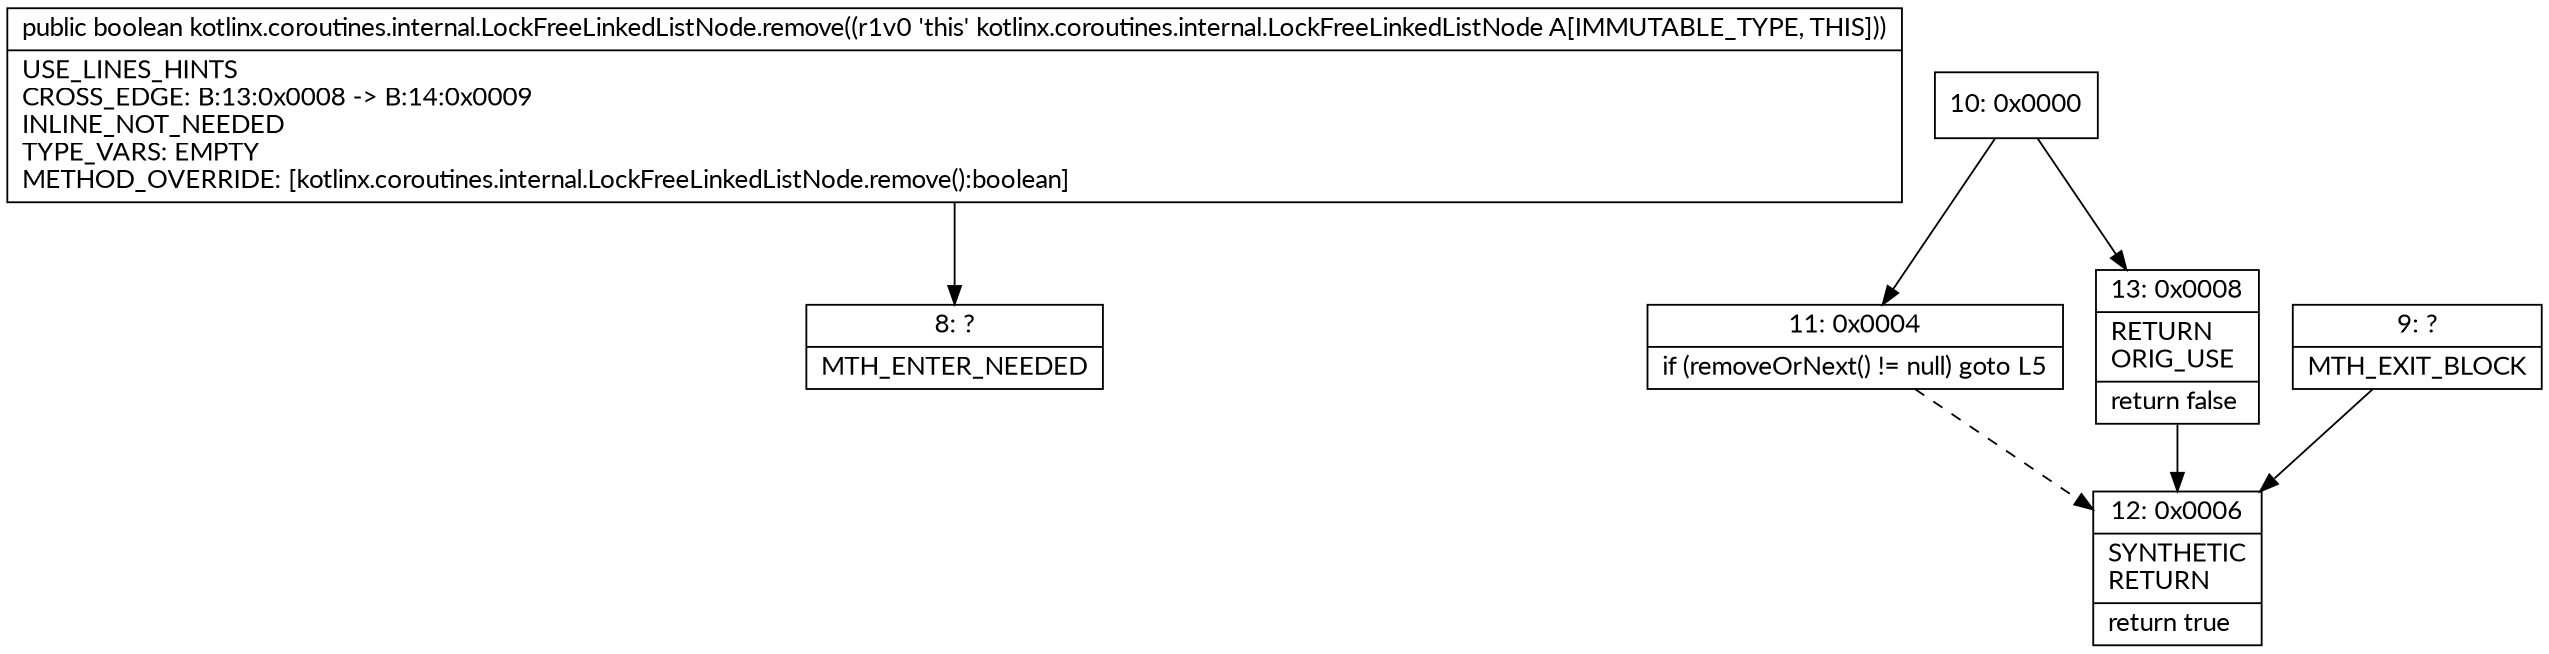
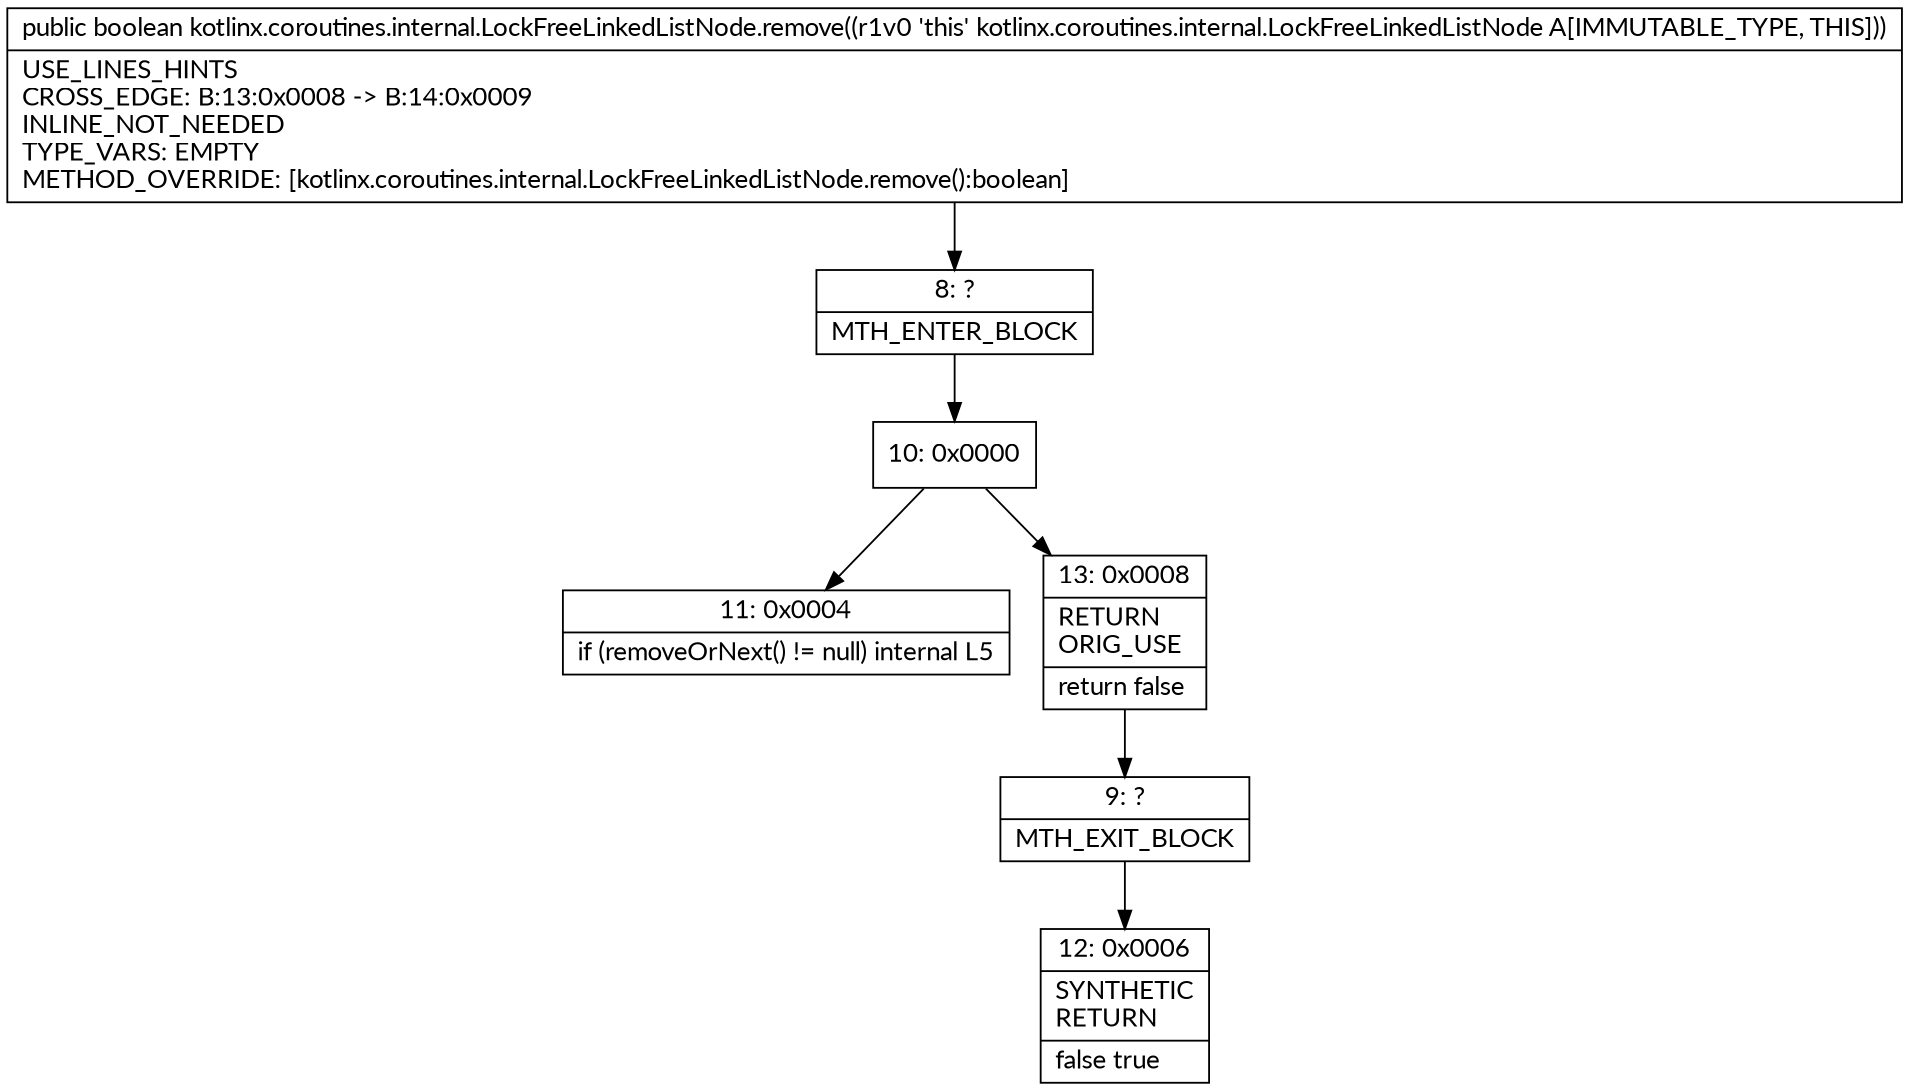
node "8: ?": text "MTH_ENTER_NEEDED" -> "MTH_ENTER_BLOCK"
node "11: 0x0004": text "if (removeOrNext() != null) goto L5" -> "if (removeOrNext() != null) internal L5"
edge "8: ?" -> "10: 0x0000": added
edge "11: 0x0004" -> "12: 0x0006": removed
edge "13: 0x0008" -> "12: 0x0006": now "13: 0x0008" -> "9: ?"
node "12: 0x0006": text "return true" -> "false true"
